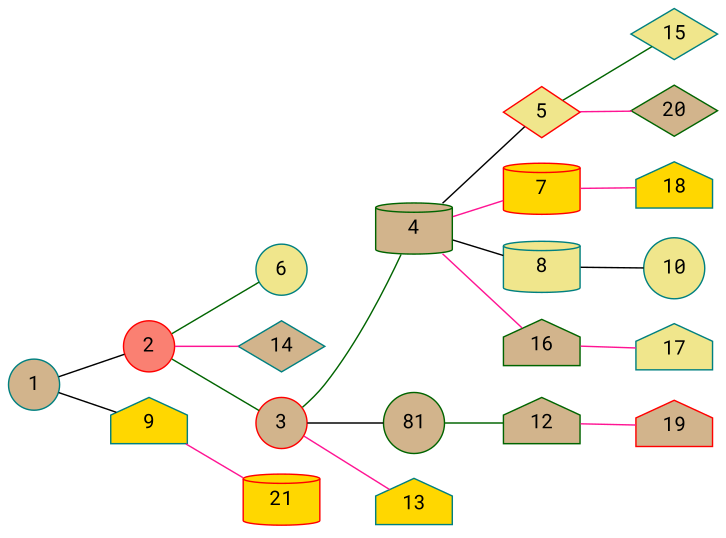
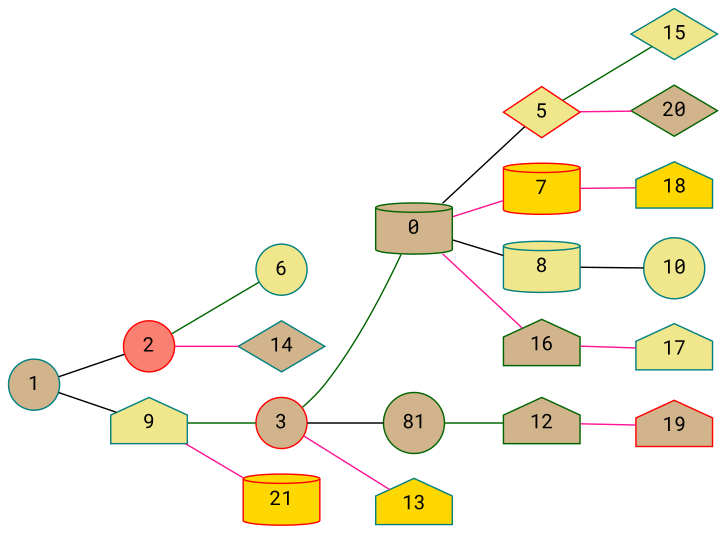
node "4": label "4" -> "0"
edge "2" -- "3": now "9" -- "3"
node "9": fillcolor gold -> khaki
